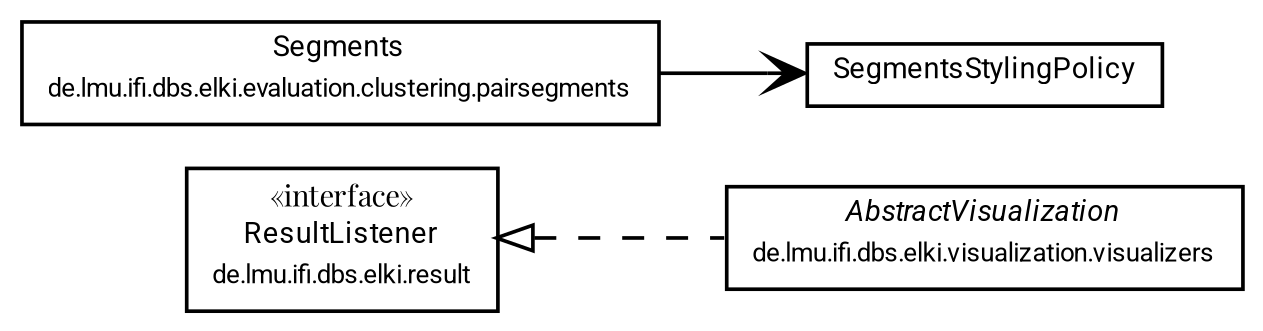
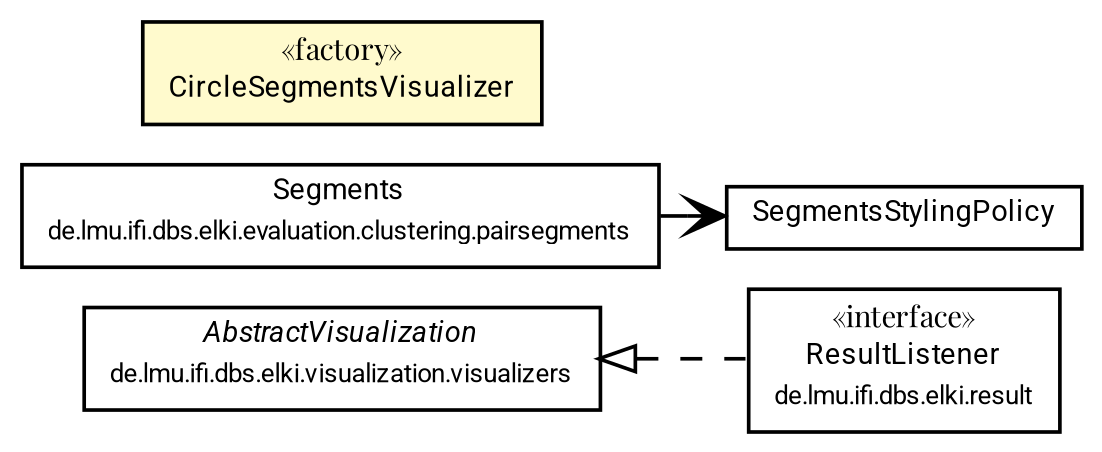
node "CircleSegmentsVisualizer": added
edge "AbstractVisualization" -> "ResultListener": reversed
